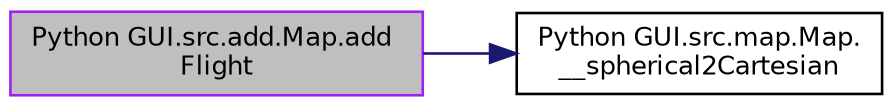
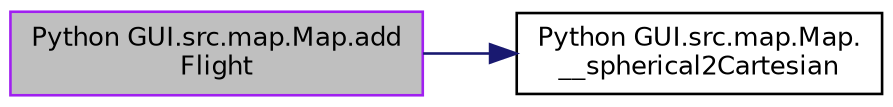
node "Python GUI.src.add.Map.add Flight": label "Python GUI.src.add.Map.add Flight" -> "Python GUI.src.map.Map.add Flight"
